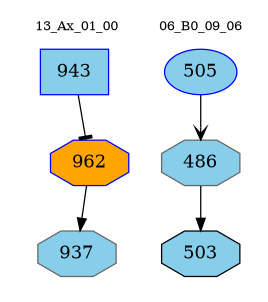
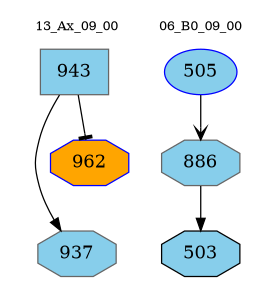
cluster "13_Ax_01_00": label "13_Ax_01_00" -> "13_Ax_09_00"
cluster "06_B0_09_06": label "06_B0_09_06" -> "06_B0_09_00"
node "943": color blue -> gray40
node "486": label "486" -> "886"
edge "962" -> "937": now "943" -> "937"
